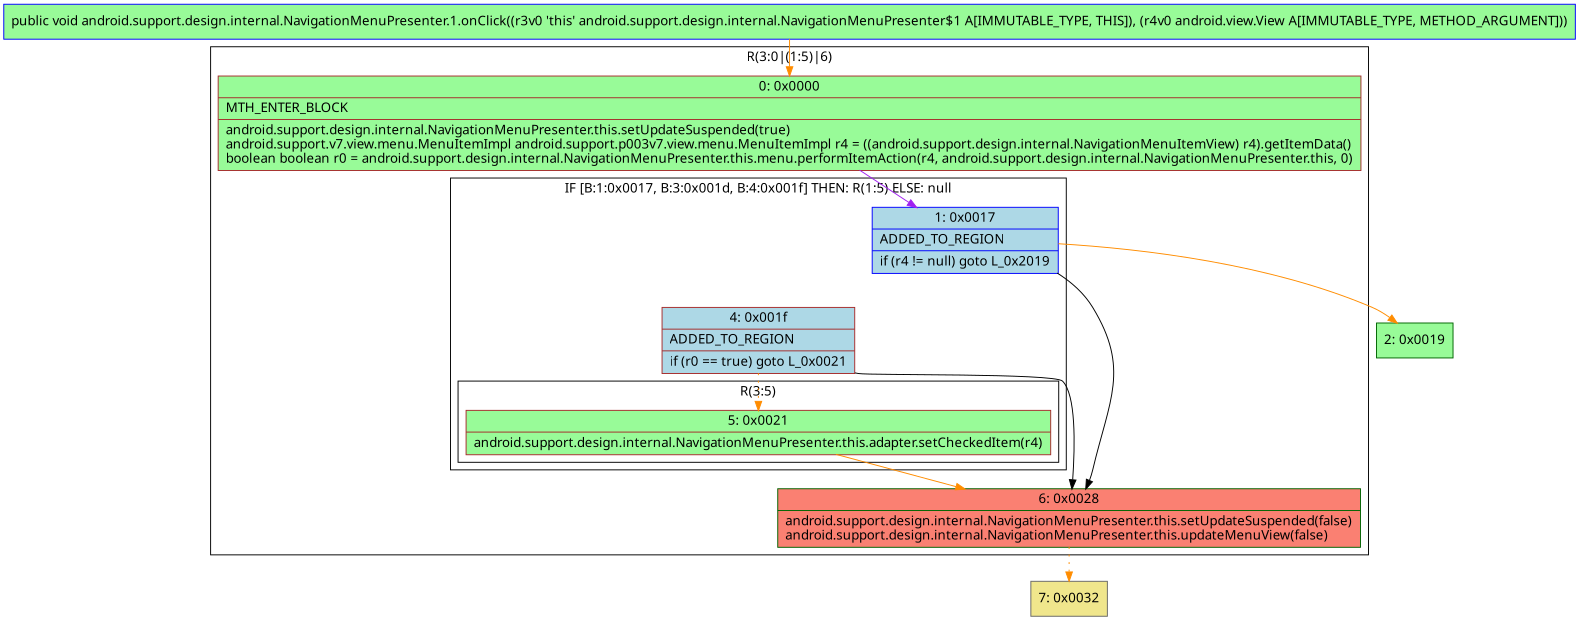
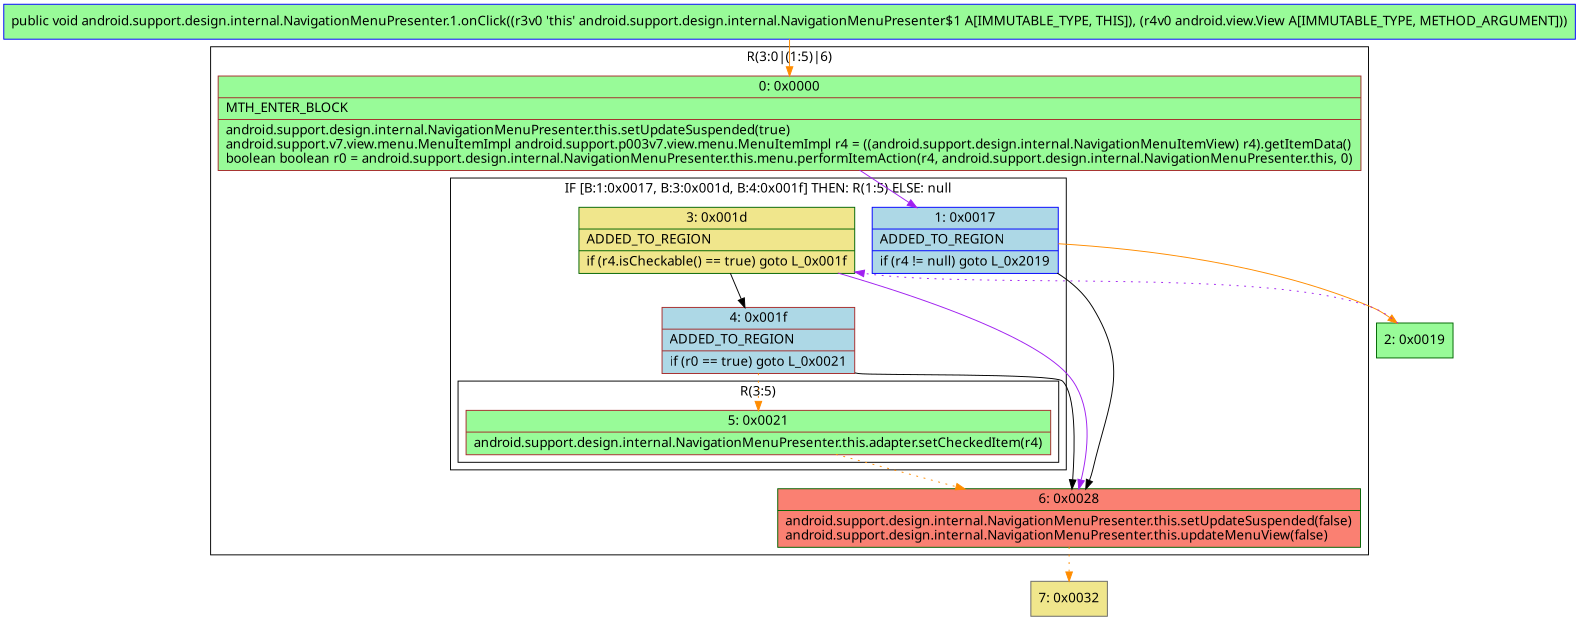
node "3: 0x001d": added
edge "5: 0x0021" -> "6: 0x0028": style solid -> dotted
